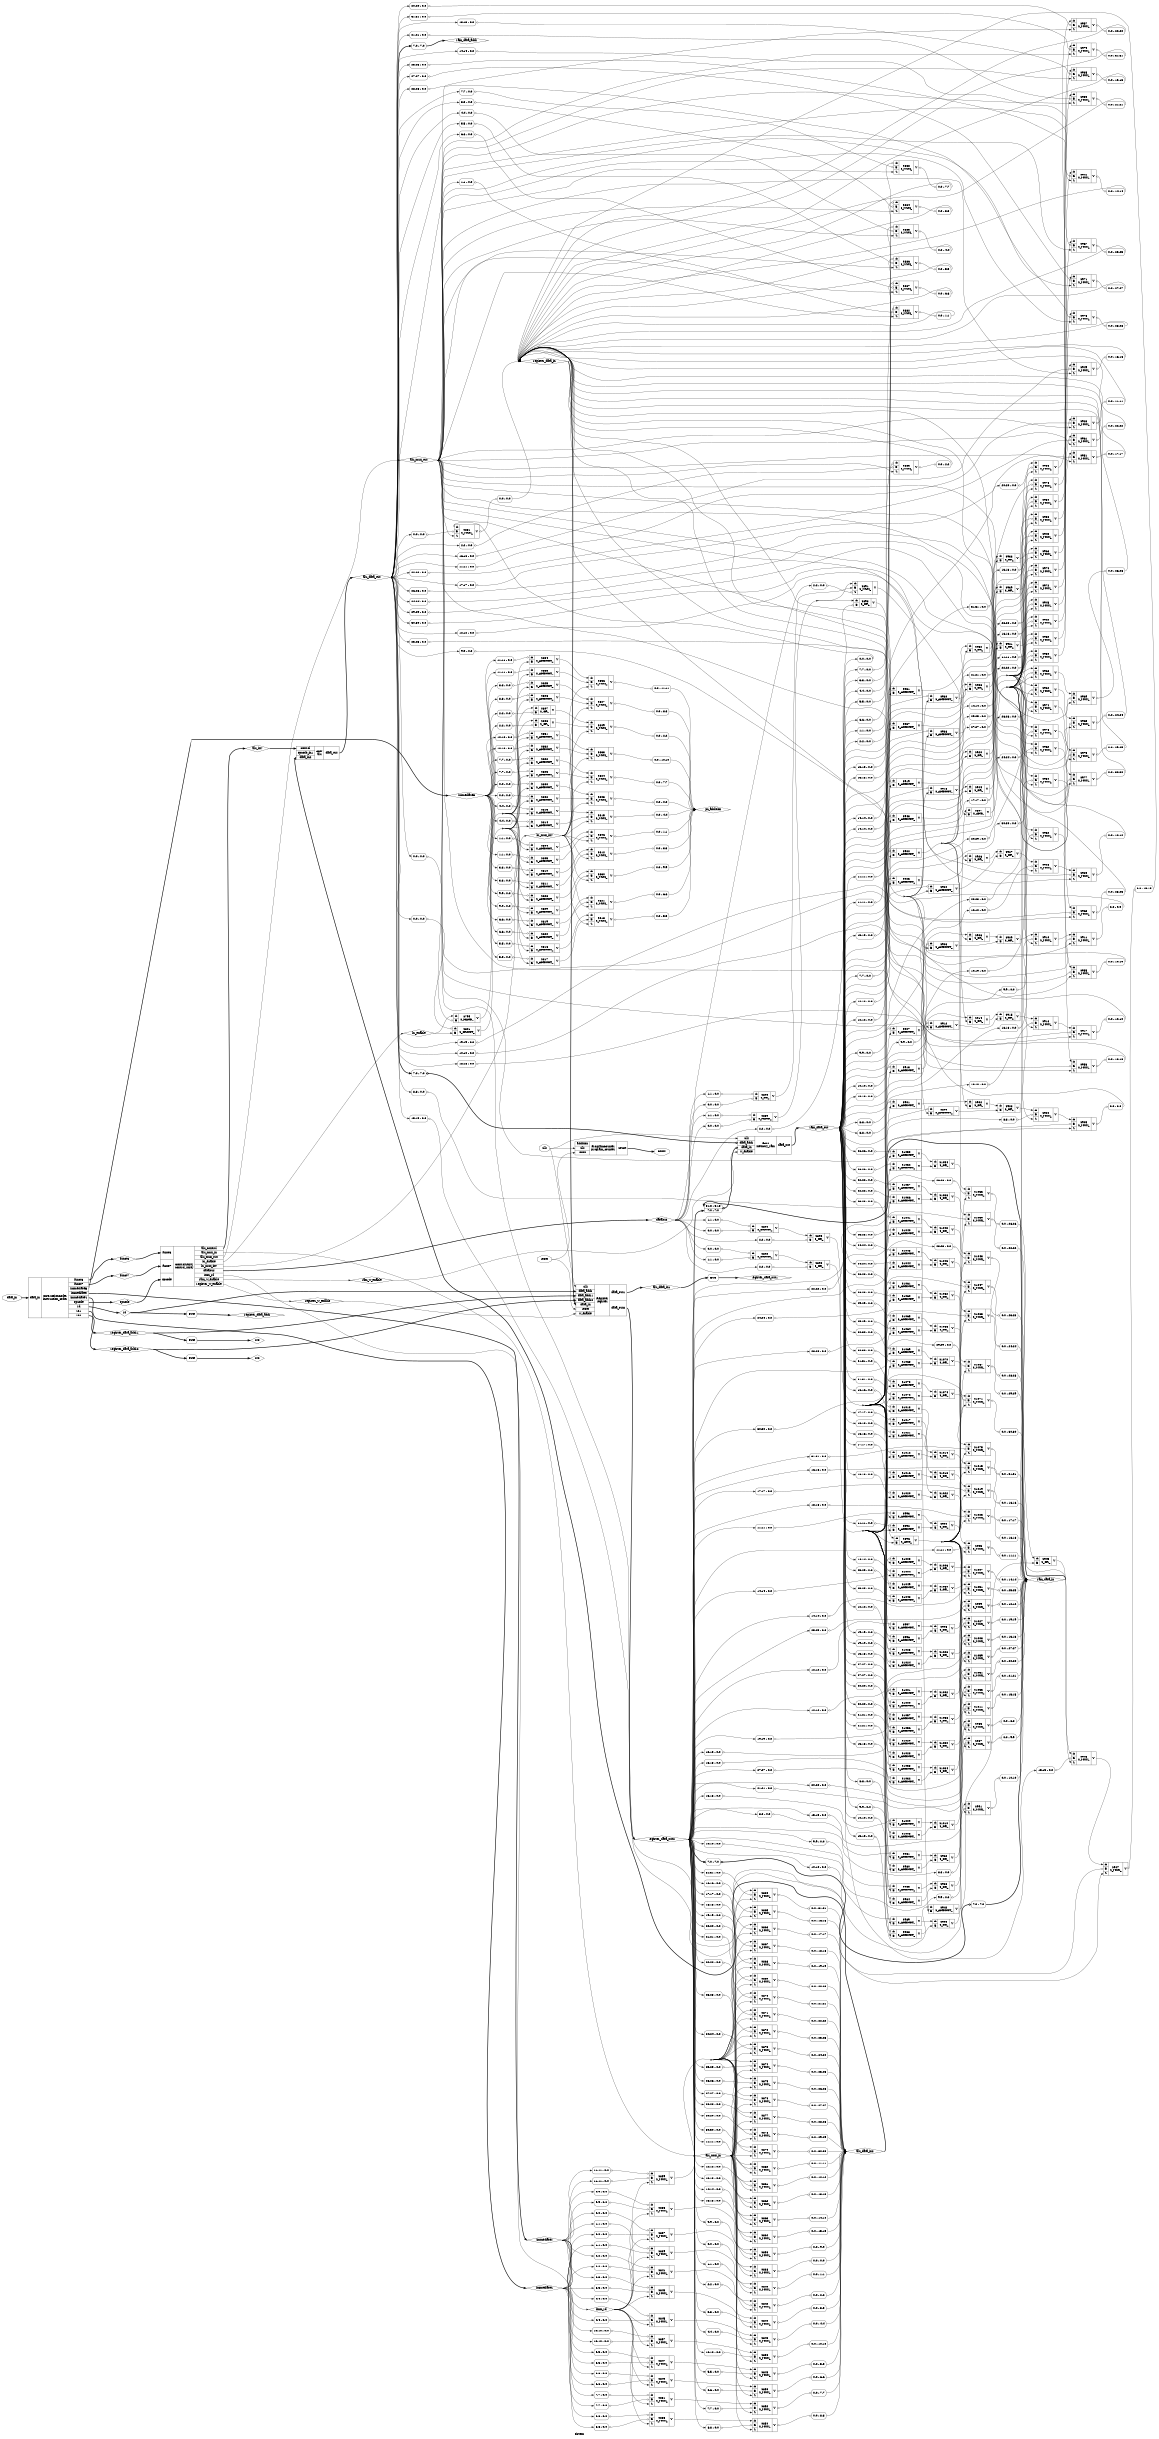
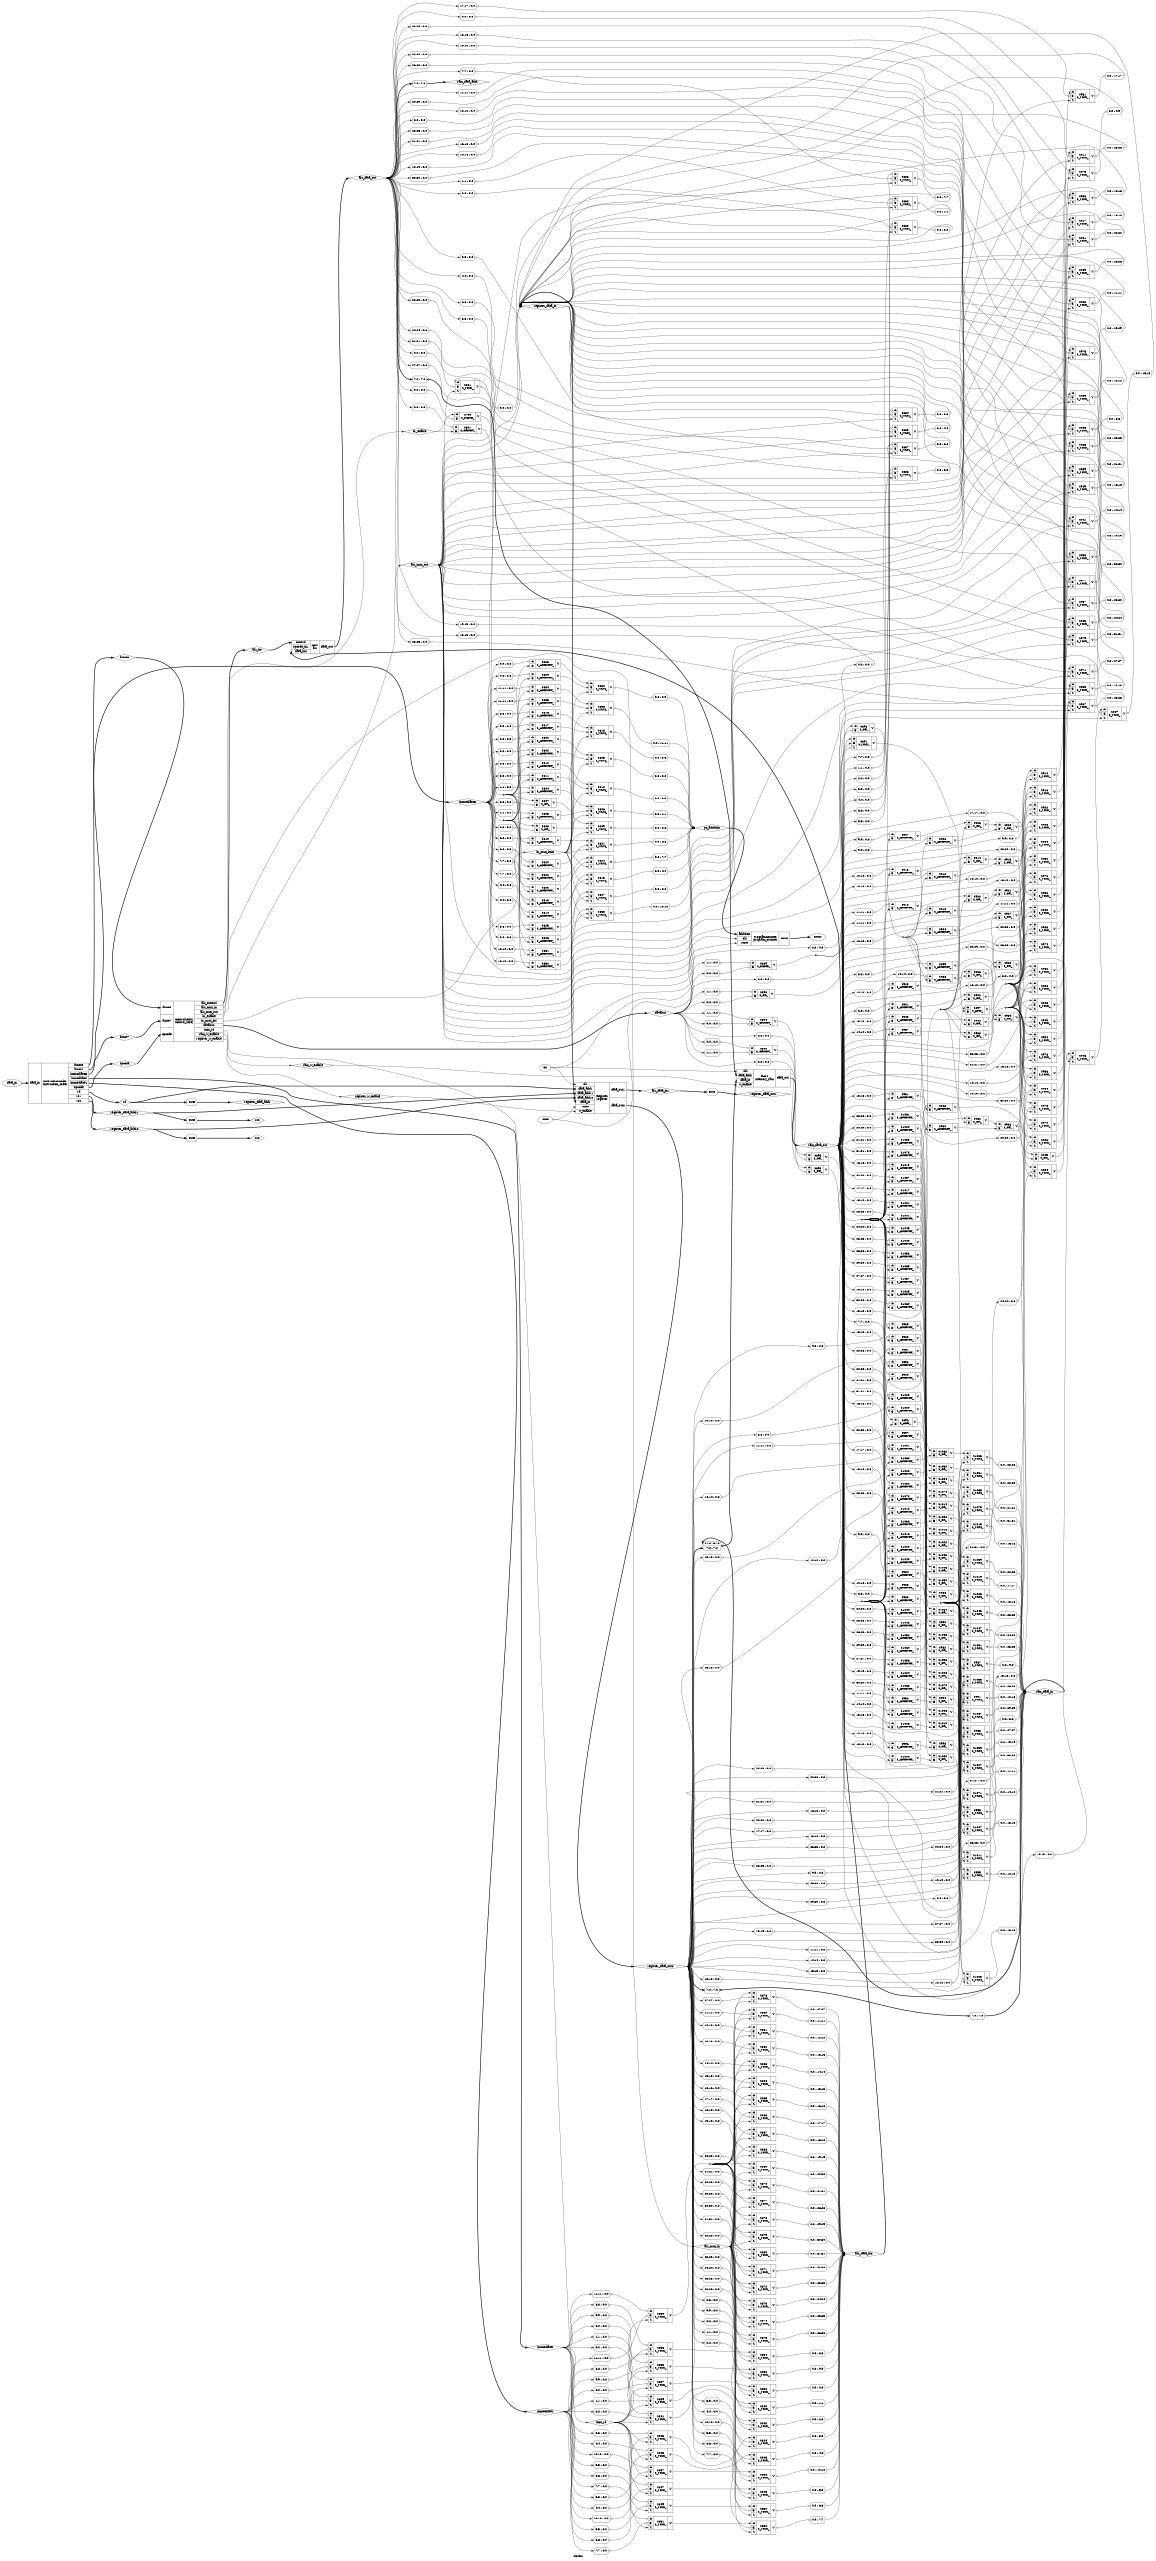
node "br_mux_inv": label "br_mux_inv" -> "br_mux_imm"
edge "pc_addition" -> "addition": added
